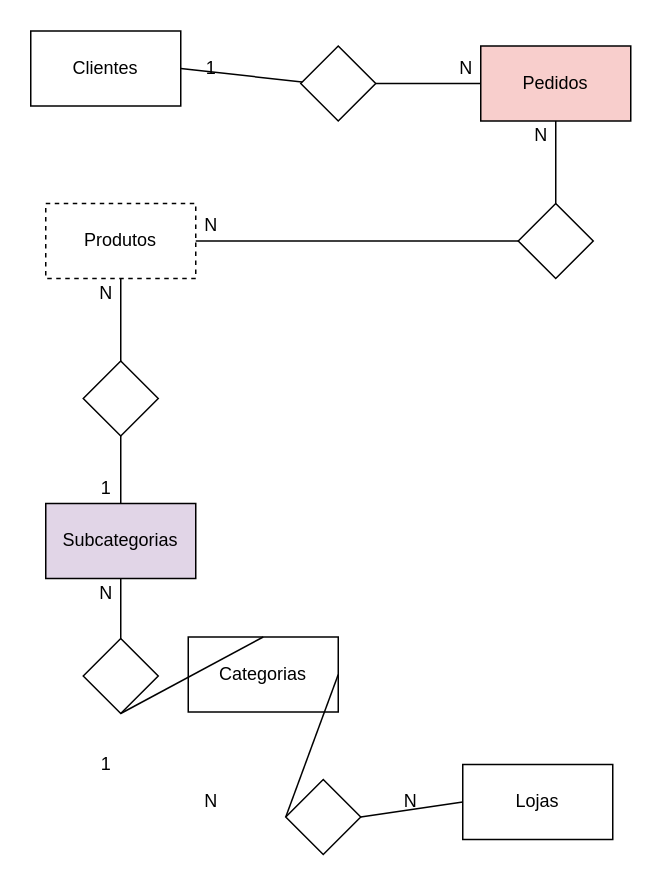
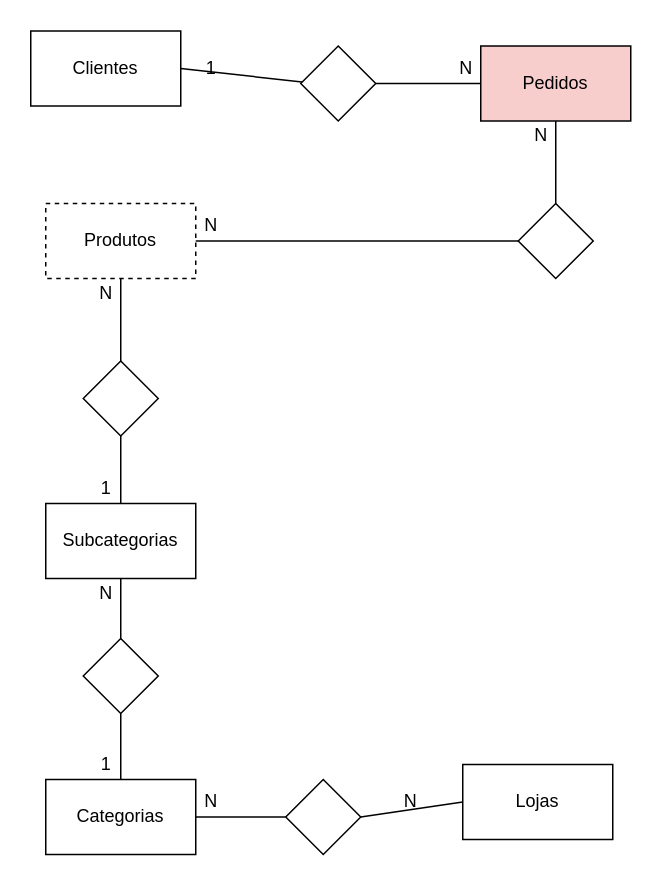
node "Subcategorias": fillcolor #e1d5e7 -> #ffffff
node "Categorias": moved (263, 674) -> (121, 817)
